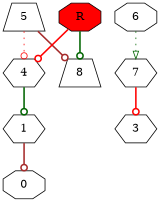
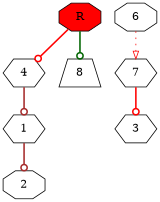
node "5": removed
edge "6" -> "7": color darkgreen -> red
edge "4" -> "1": color darkgreen -> brown
node "0": label "0" -> "2"
